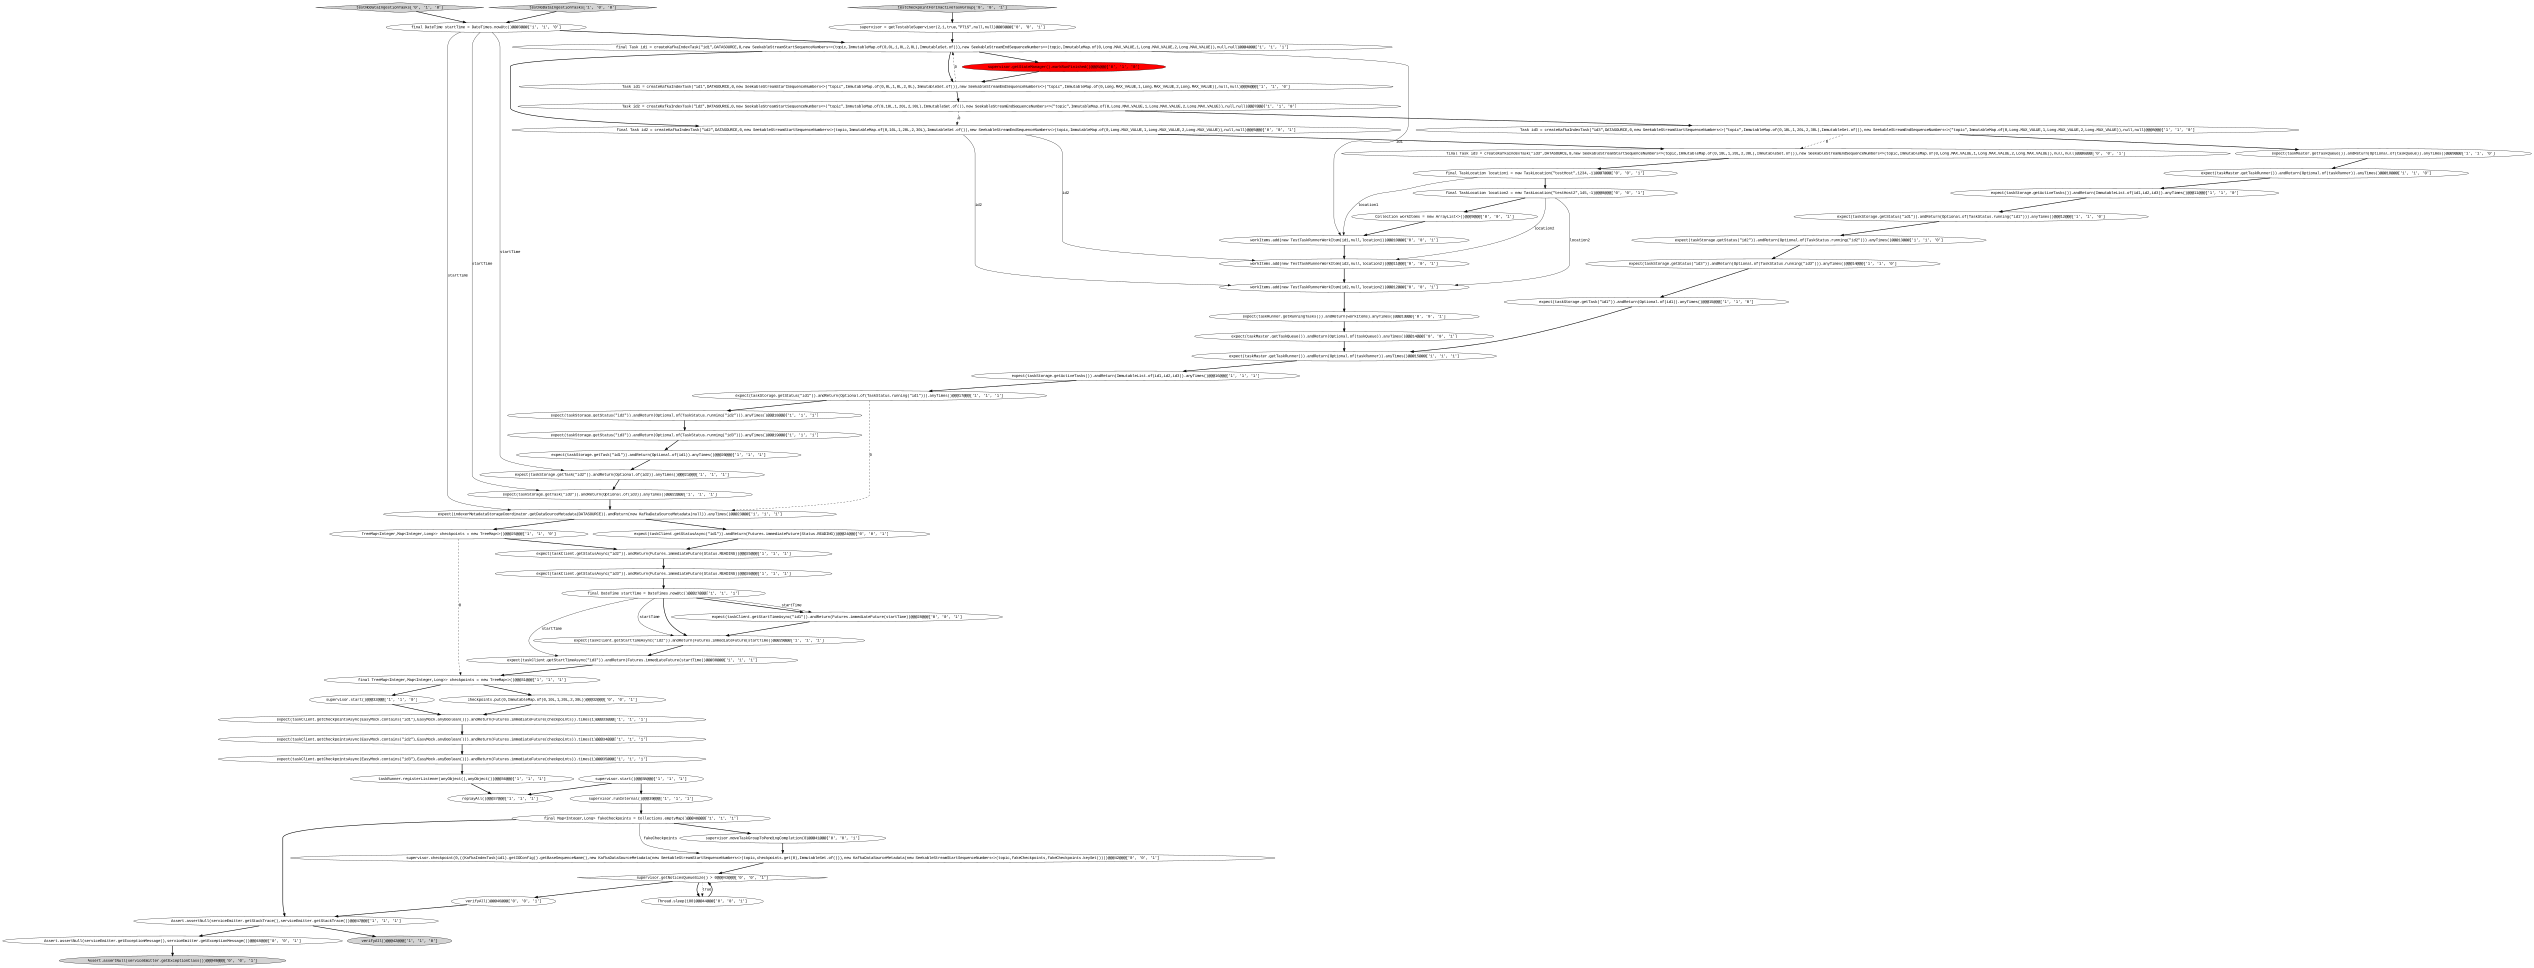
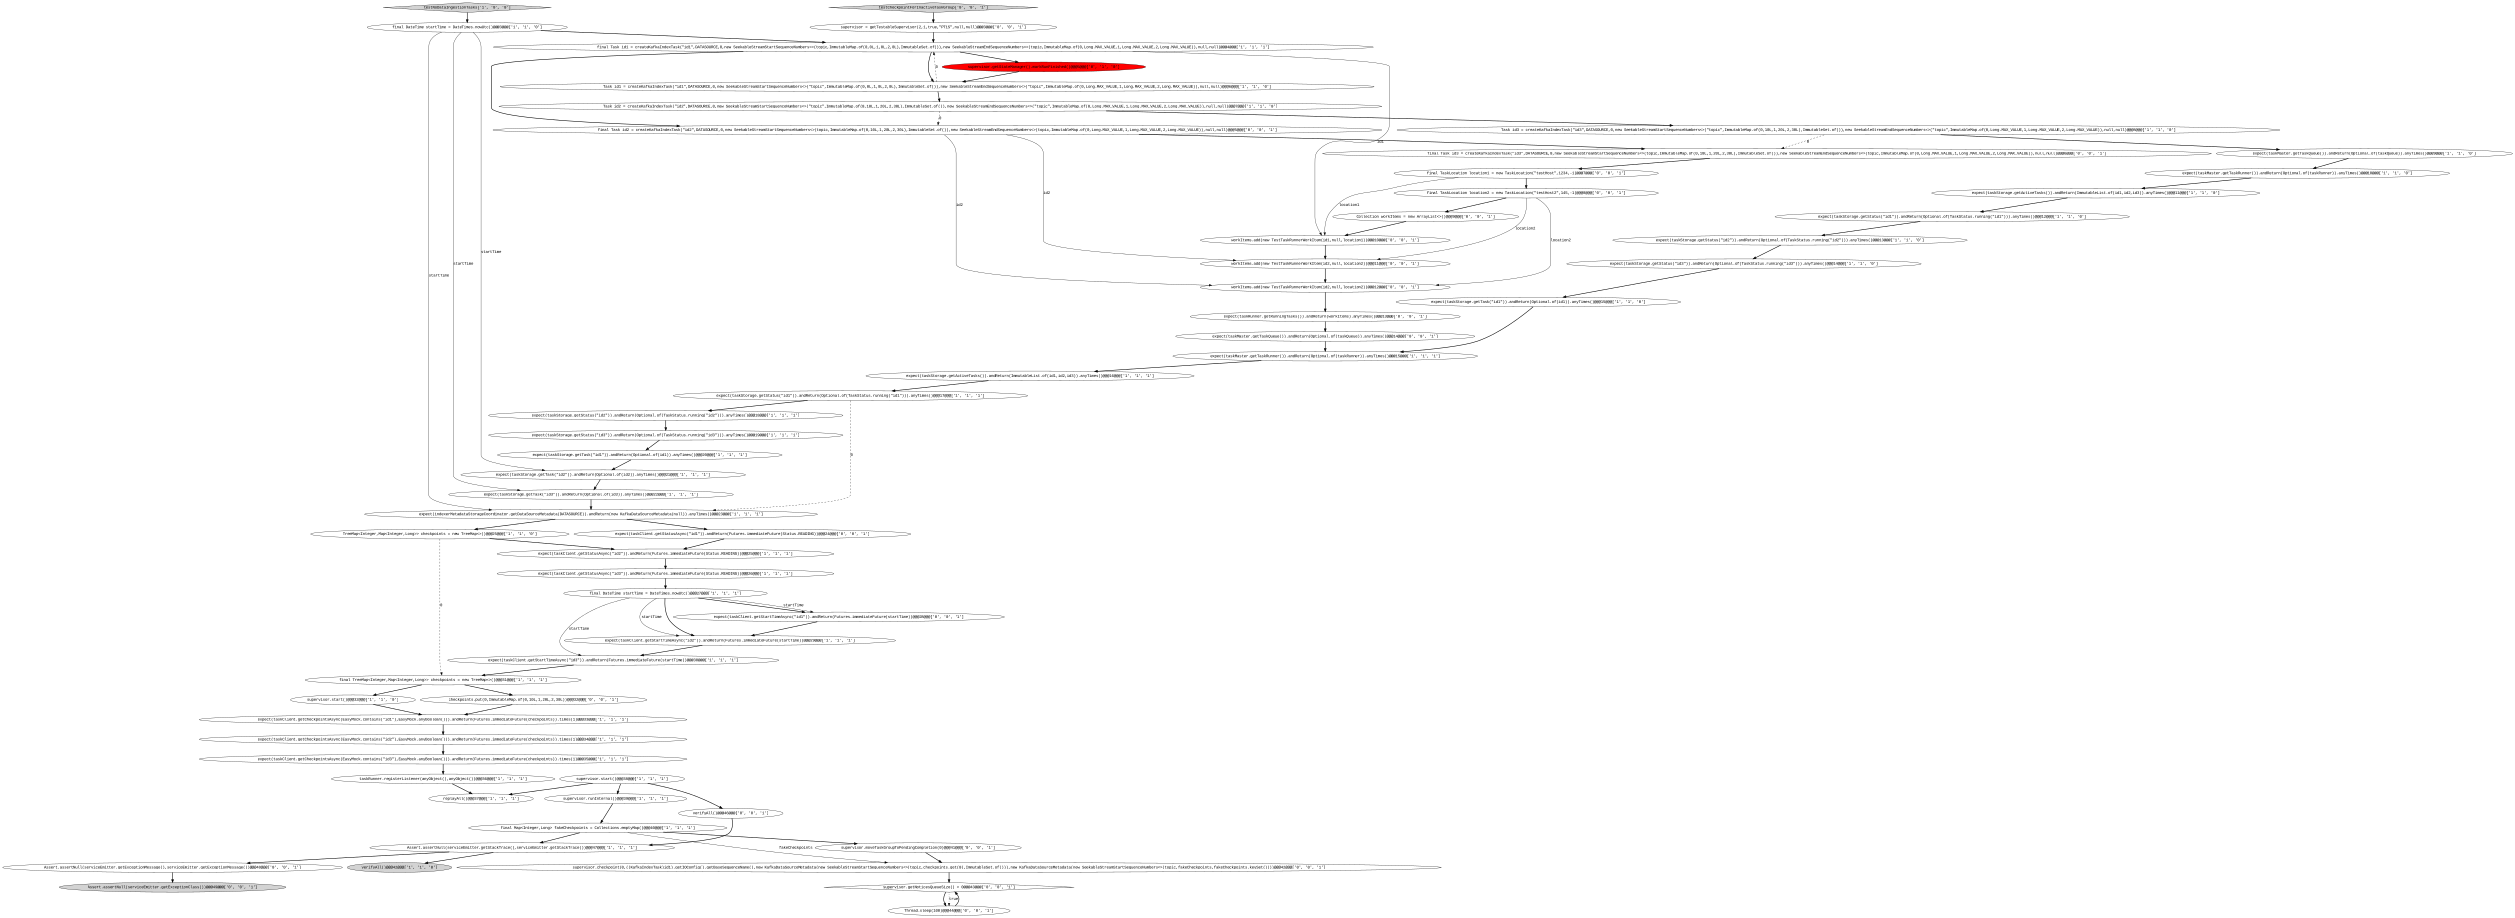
node "testNoDataIngestionTasks['0', '1', '0']": removed
edge "supervisor.getNoticesQueueSize() > 0@@@43@@@['0', '0', '1']" -> "verifyAll()@@@46@@@['0', '0', '1']": now "supervisor.start()@@@38@@@['1', '1', '1']" -> "verifyAll()@@@46@@@['0', '0', '1']"
